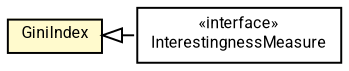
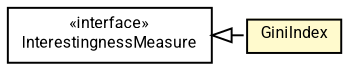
edge "InterestingnessMeasure" -> "GiniIndex": reversed
